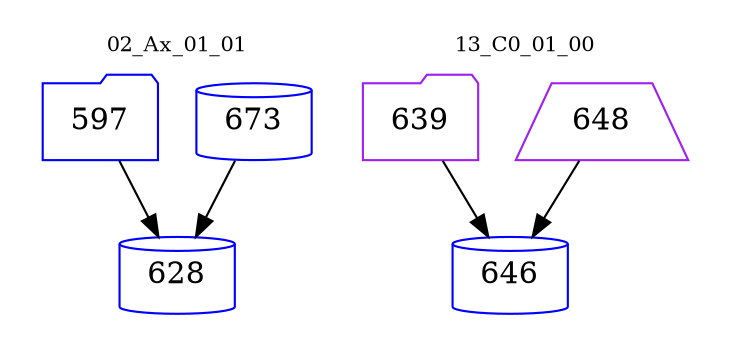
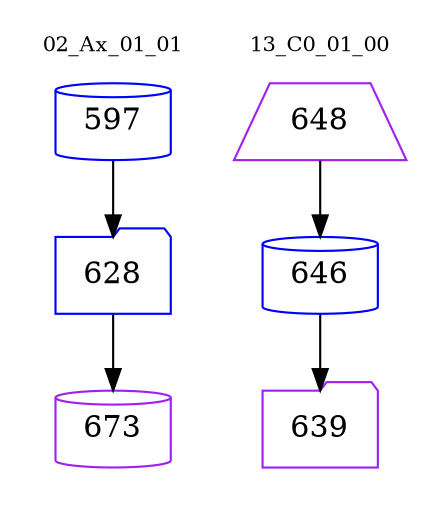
node "597": shape folder -> cylinder
node "673": color blue -> purple
edge "673" -> "628": reversed
edge "639" -> "646": reversed
node "628": shape cylinder -> folder
